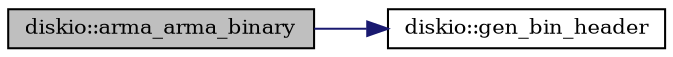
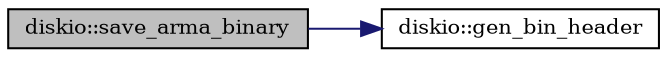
node "diskio::arma_arma_binary": label "diskio::arma_arma_binary" -> "diskio::save_arma_binary"
